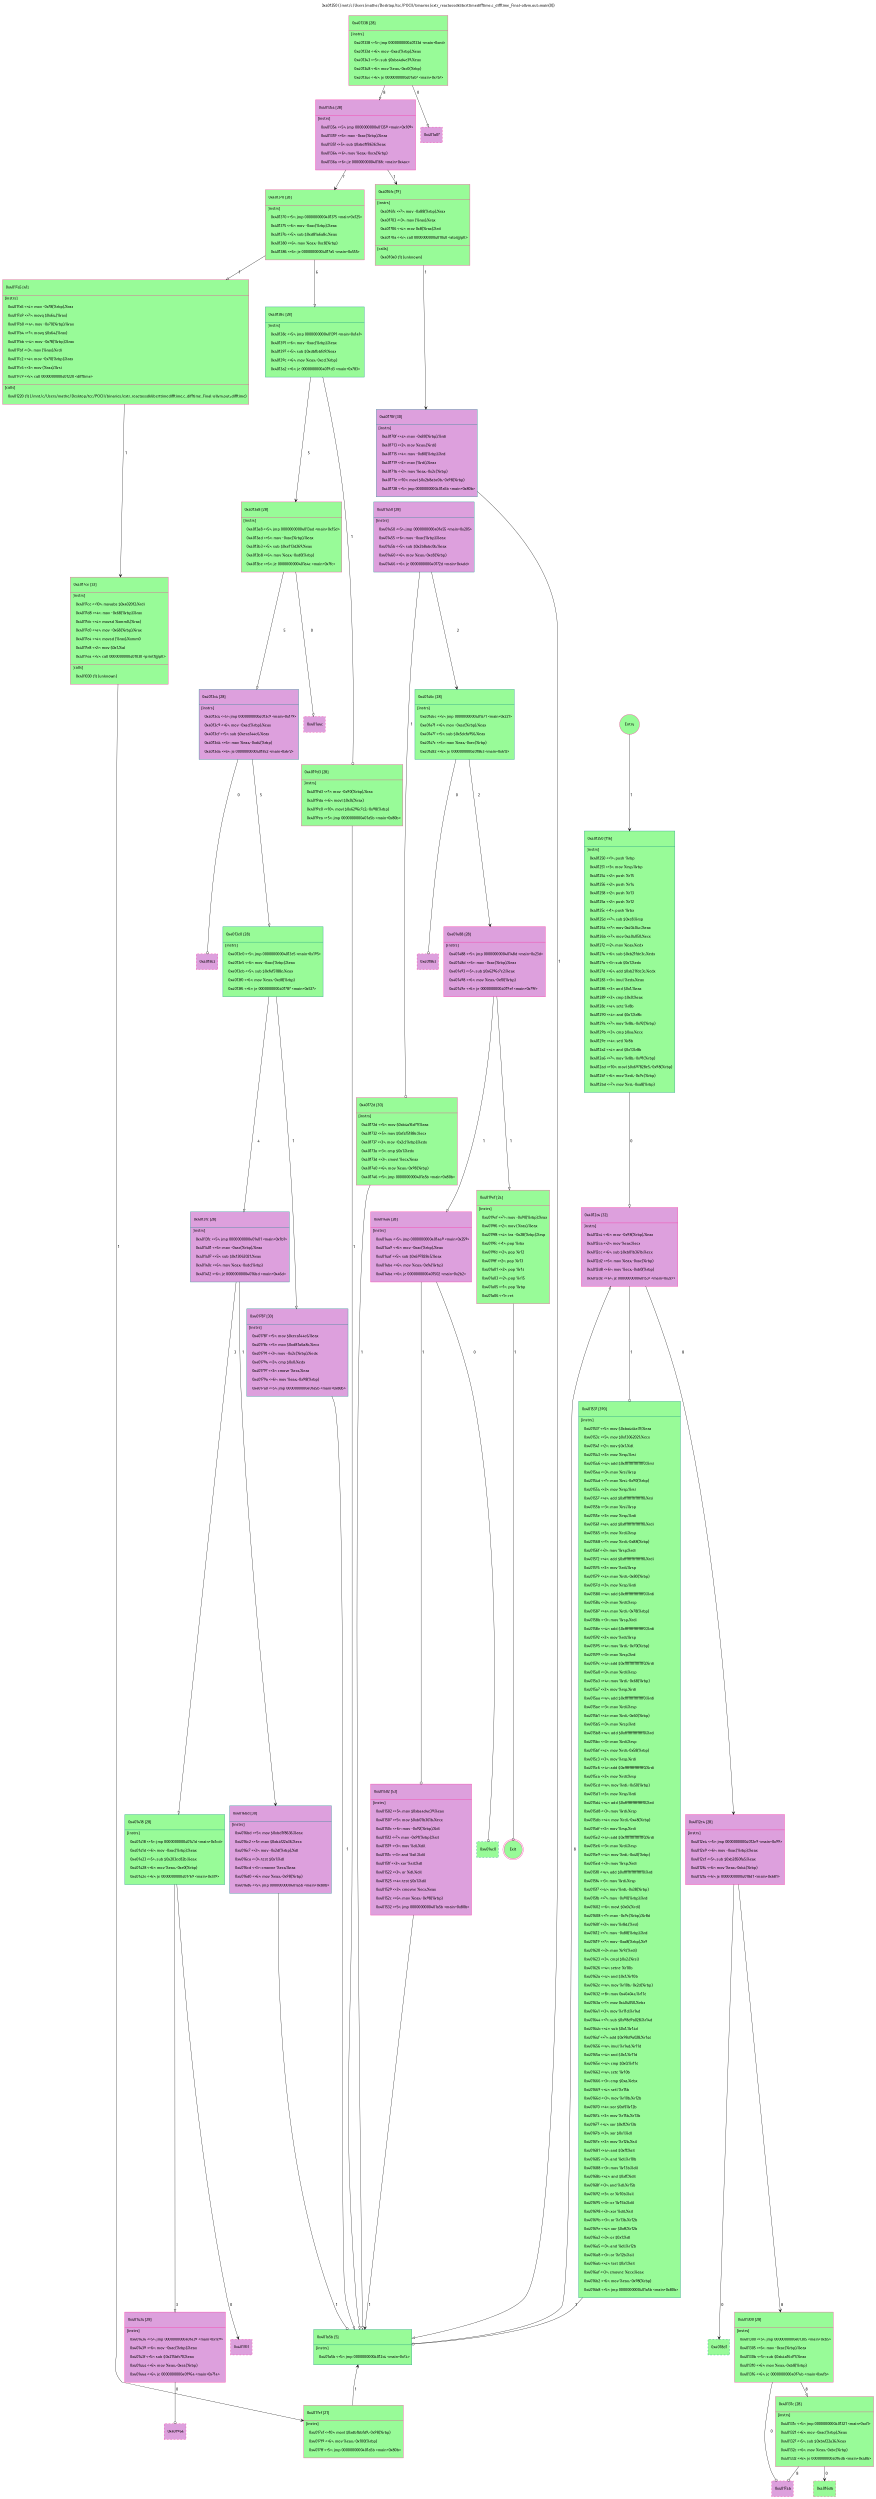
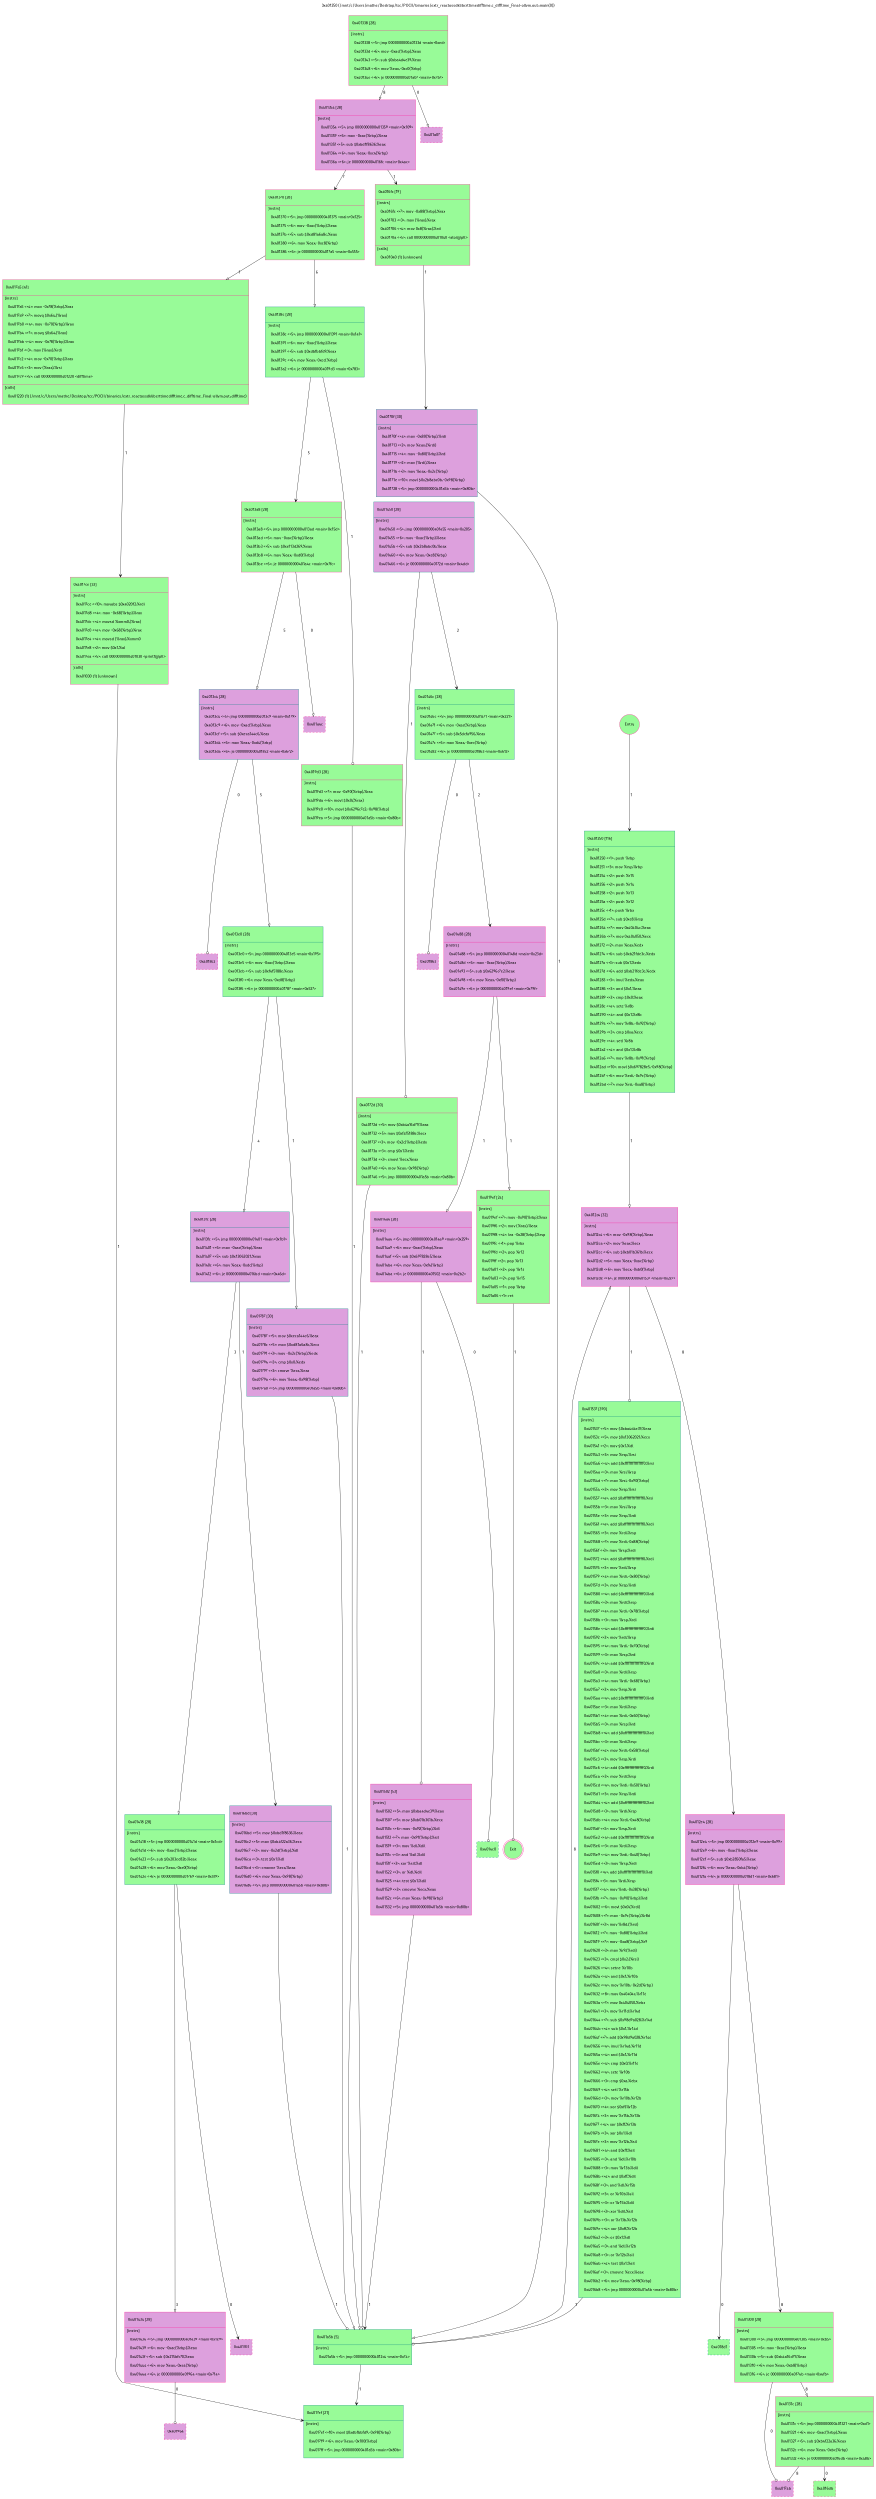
edge "0x401250 [116]" -> "0x4012c4 [32]": label " 0" -> " 1"
edge "0x4017ef [21]" -> "0x401a5b [5]": reversed
node "0x4017ef [21]": color deeppink -> teal
